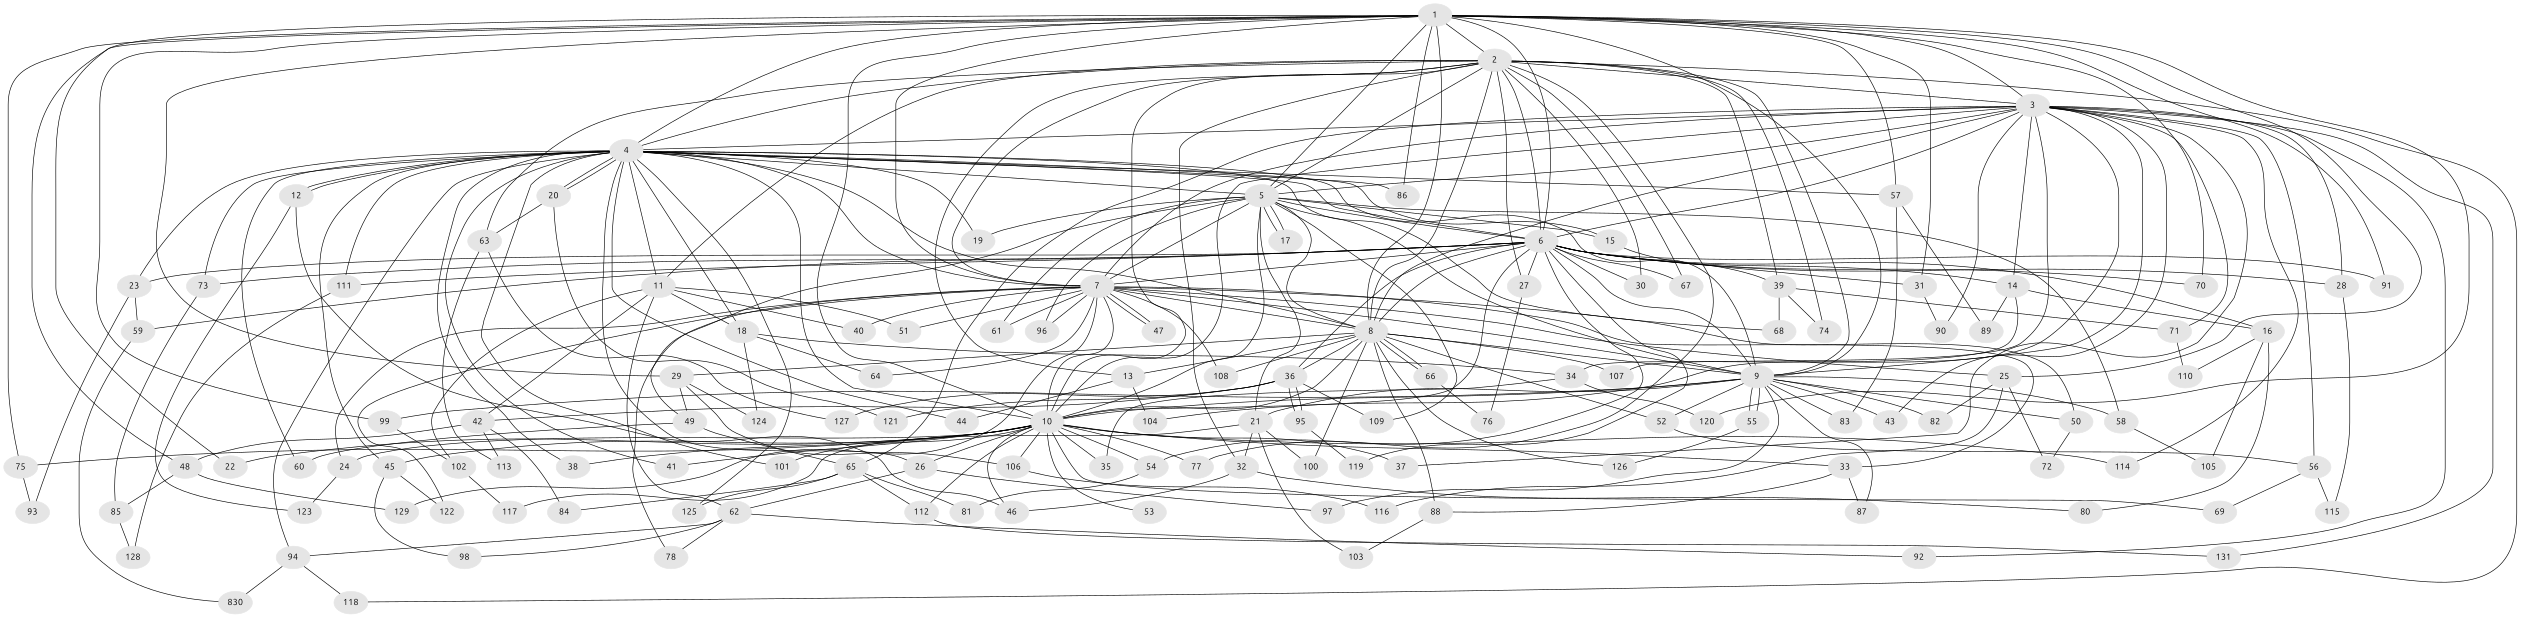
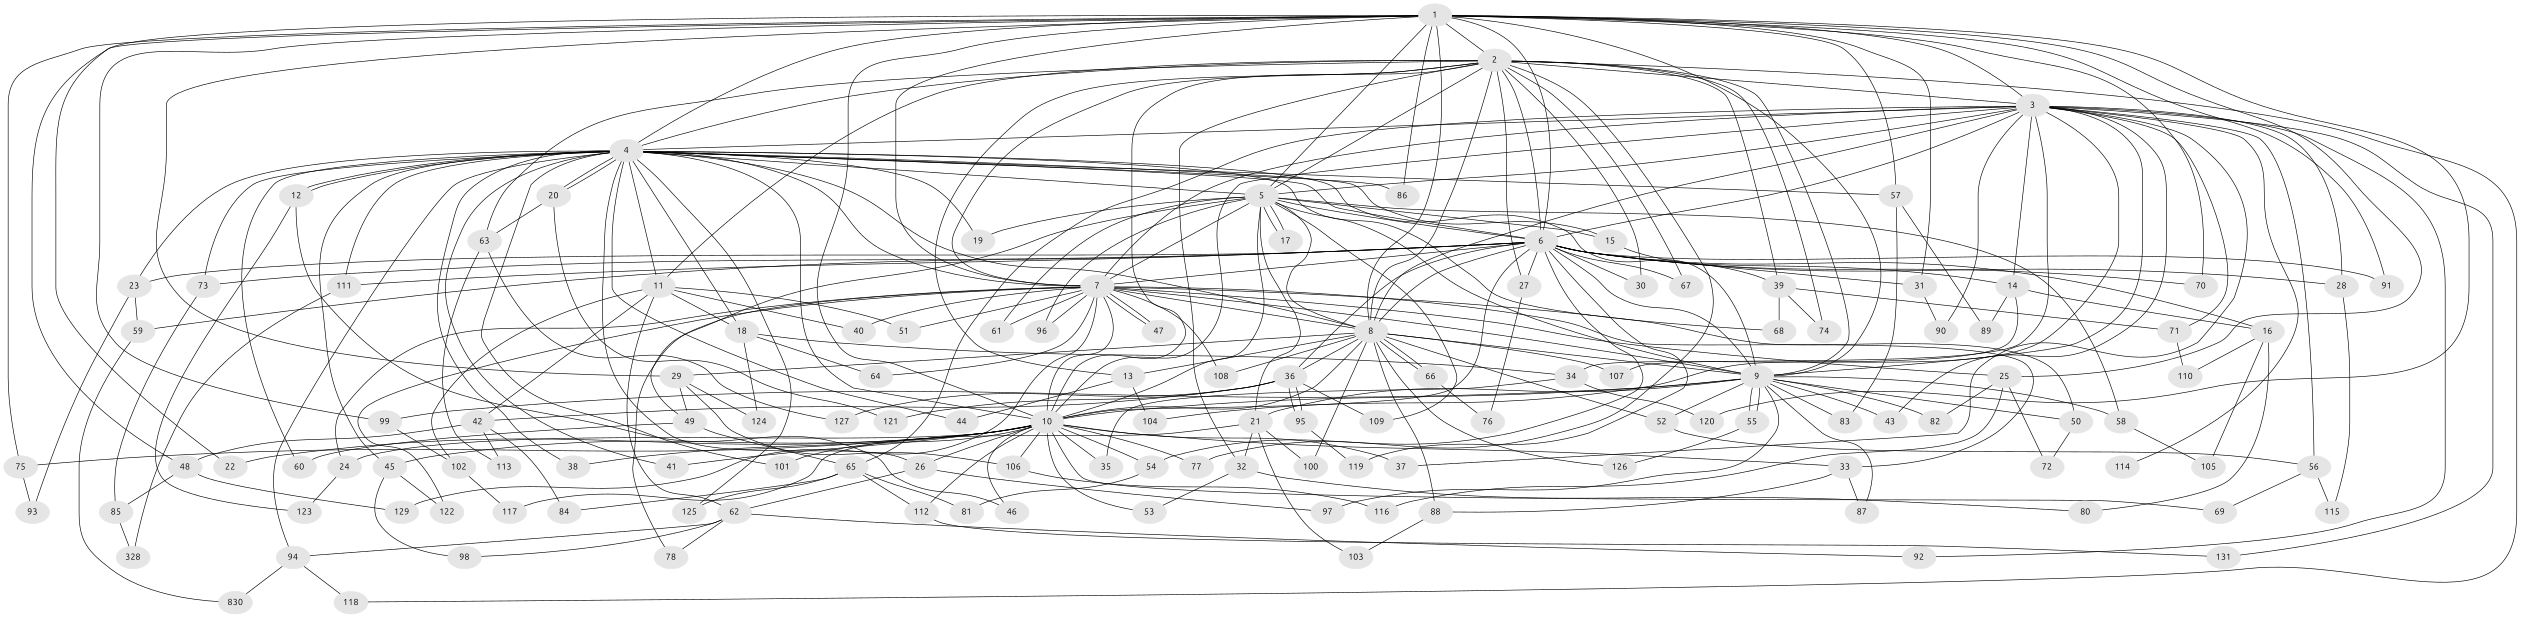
edge "10" -- "114": removed
edge "32" -- "46": now "32" -- "53"
node "128": label "128" -> "328"
